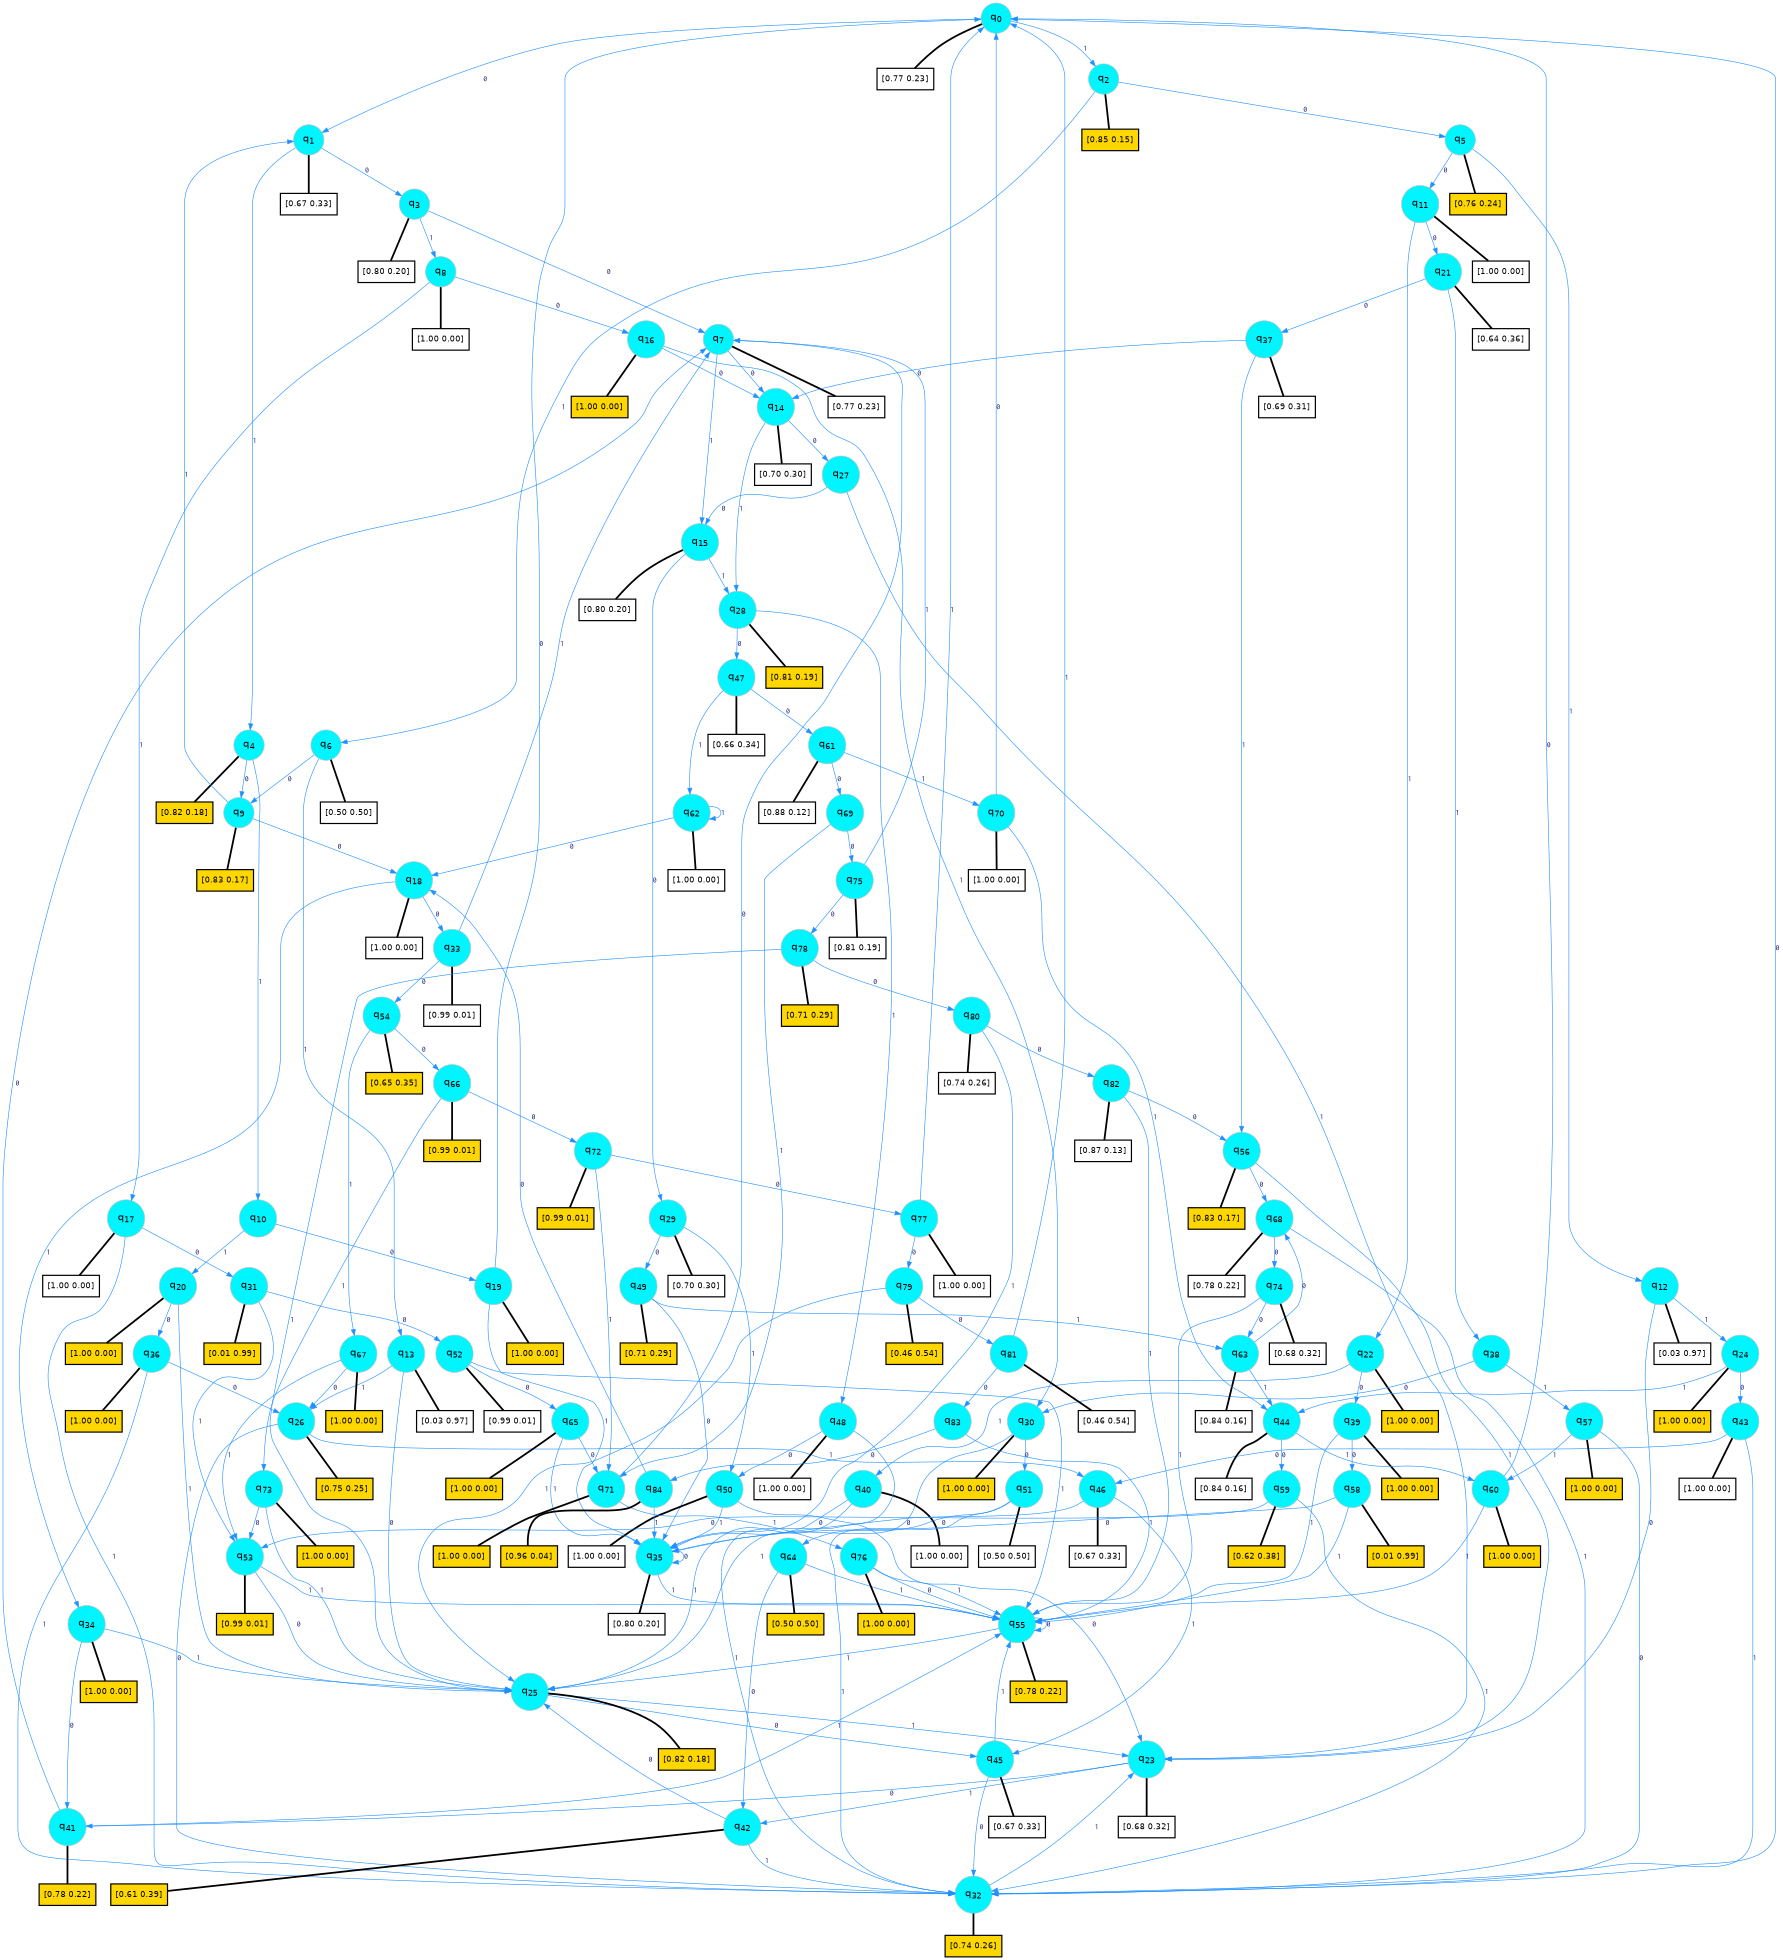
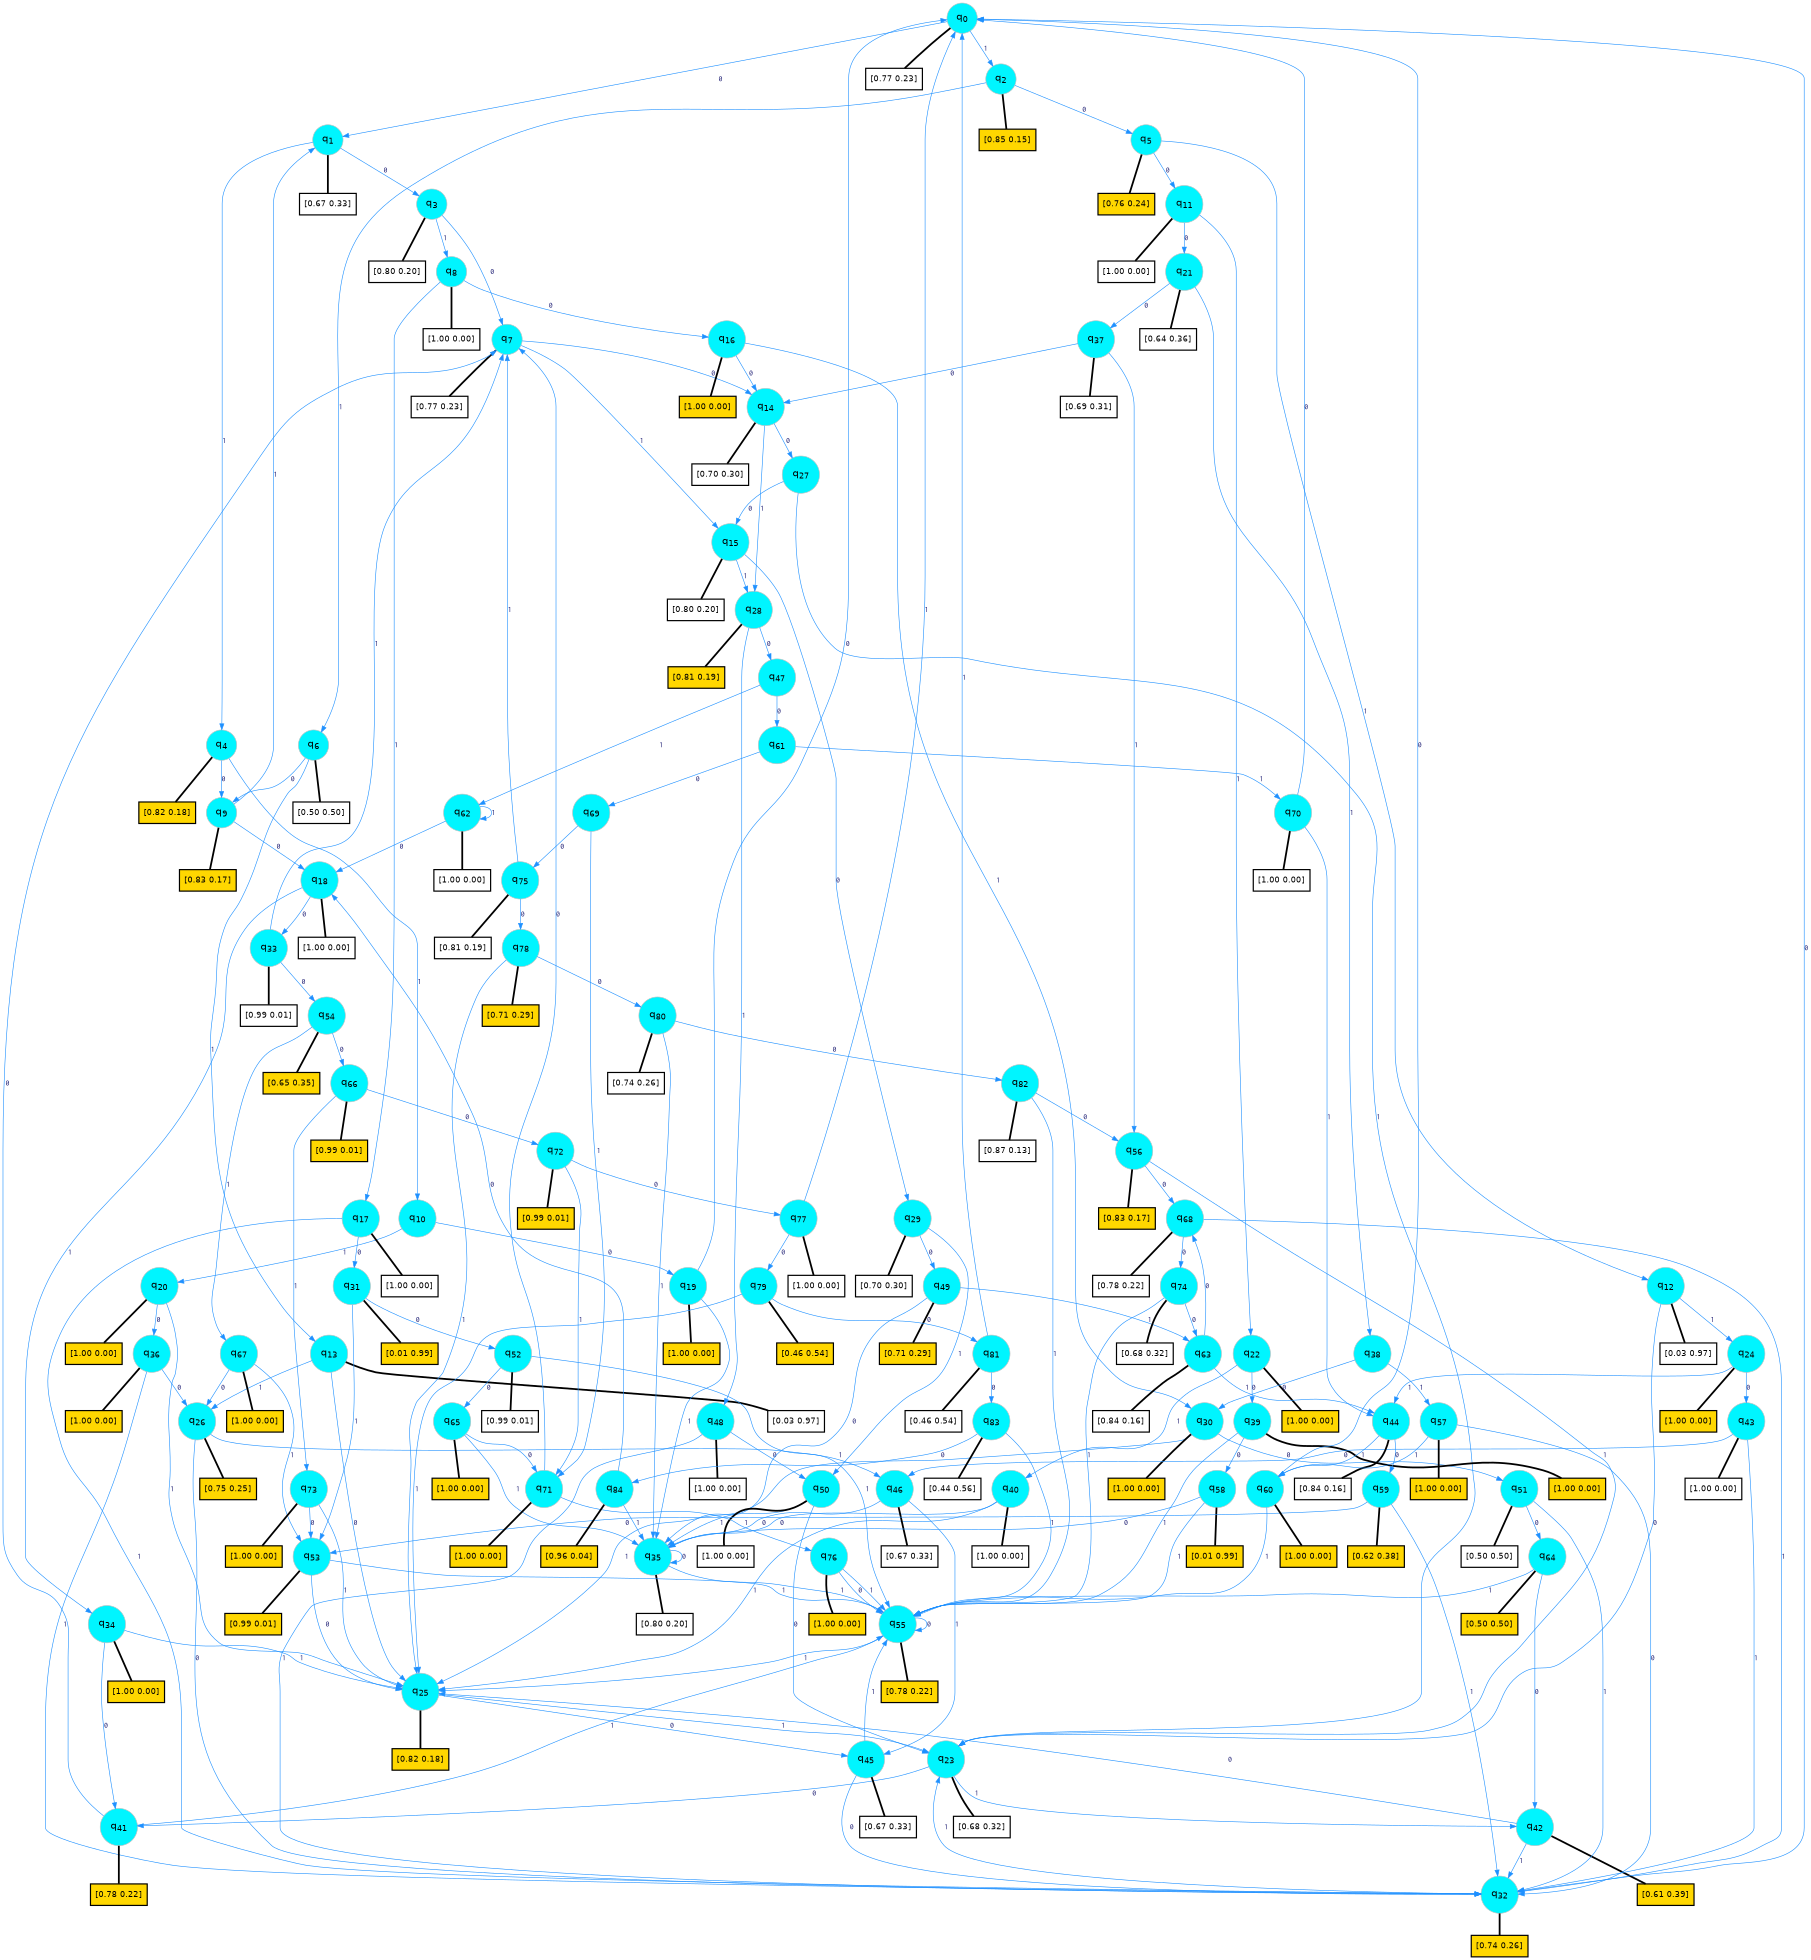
node "[0.66 0.34]": removed
node "[0.88 0.12]": removed
node "[0.44 0.56]": added
